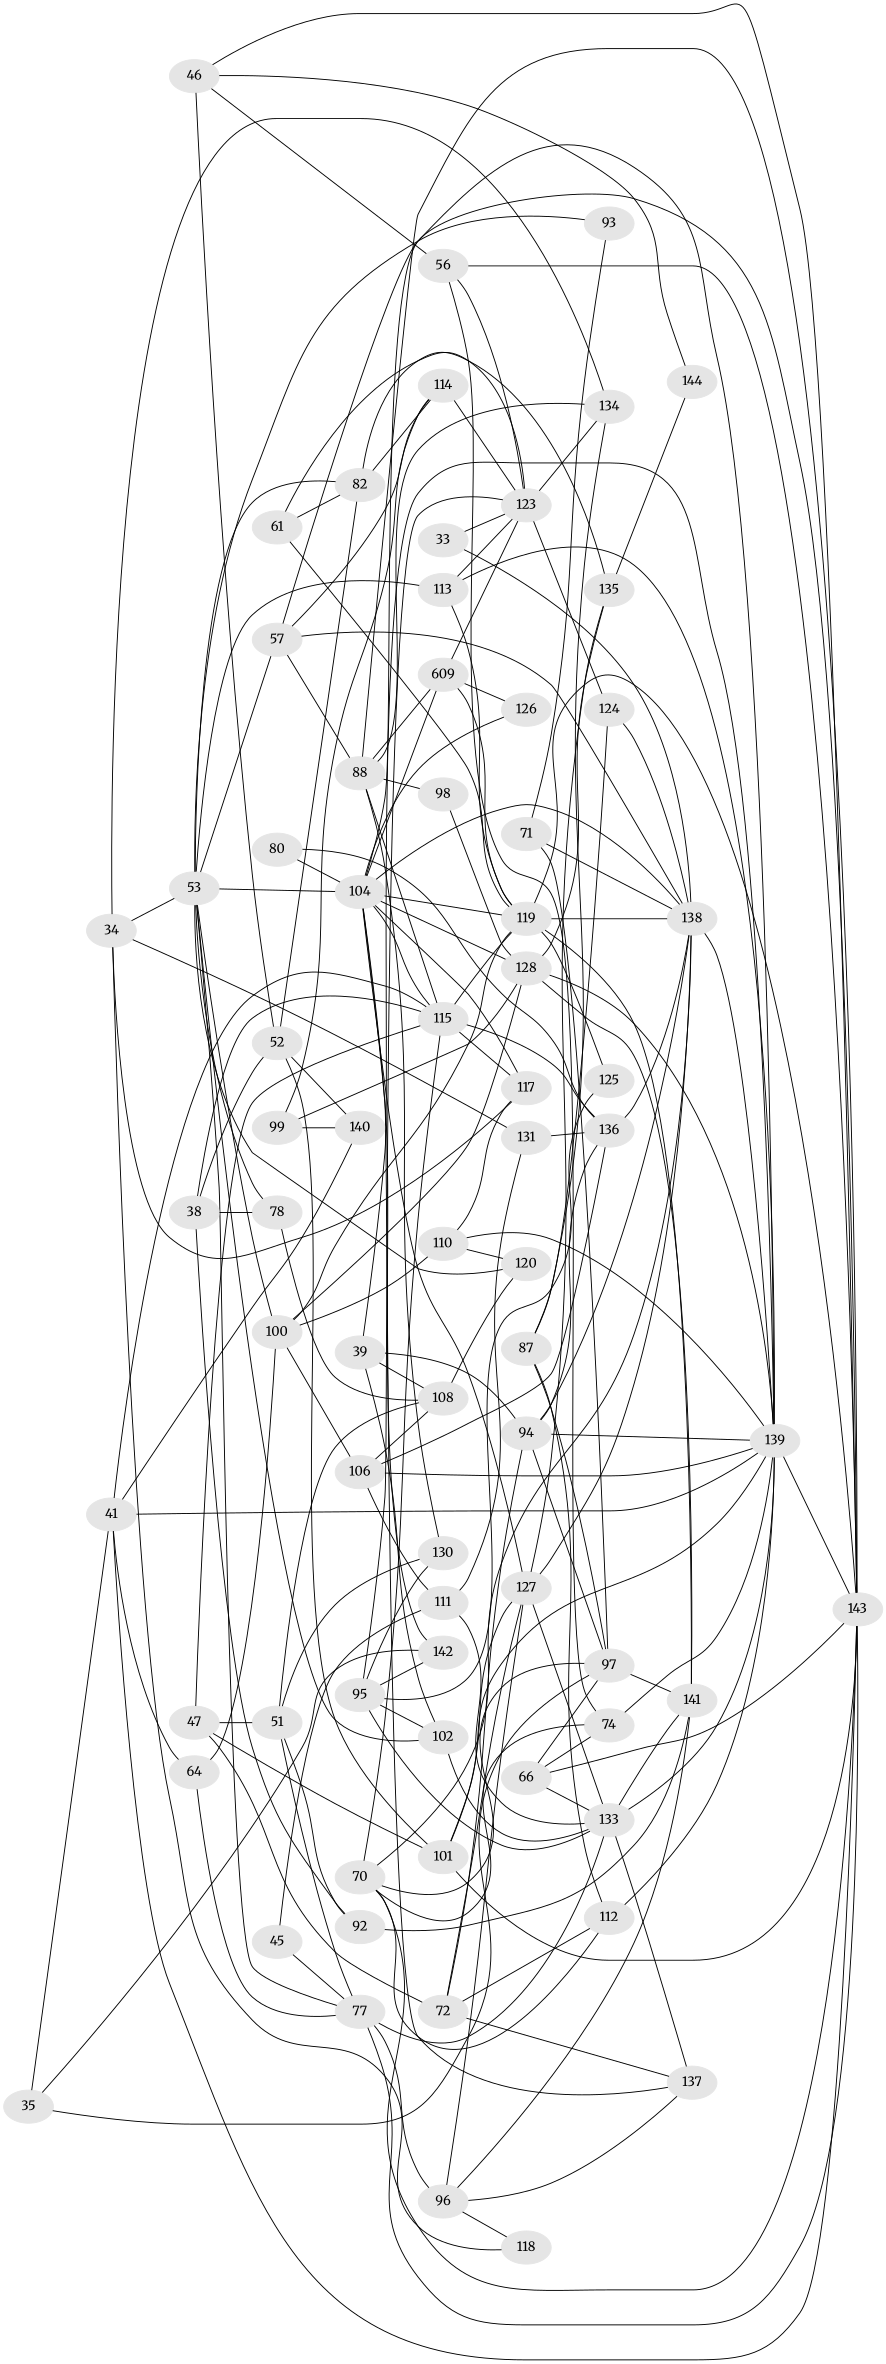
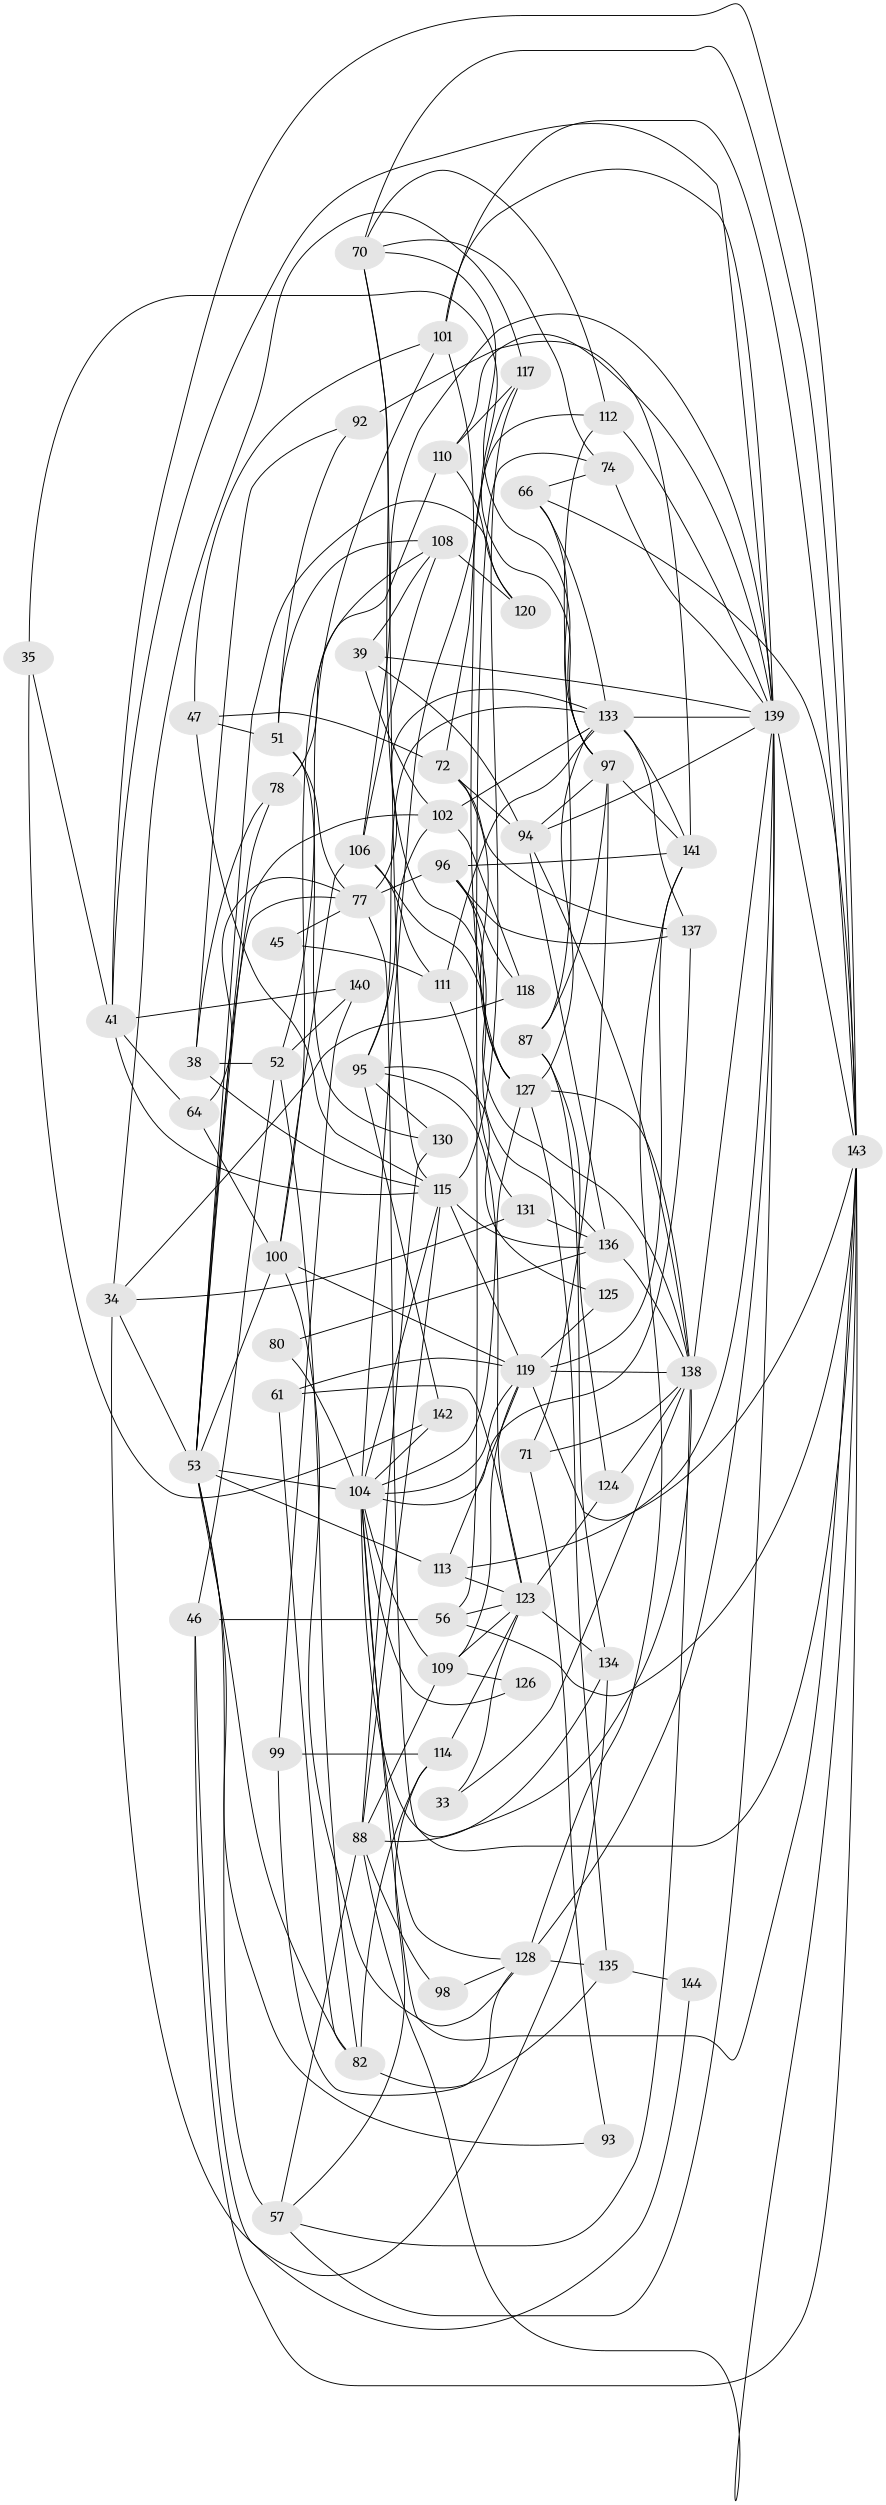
node "609": label "609" -> "109"
edge "102" -- "118": added
